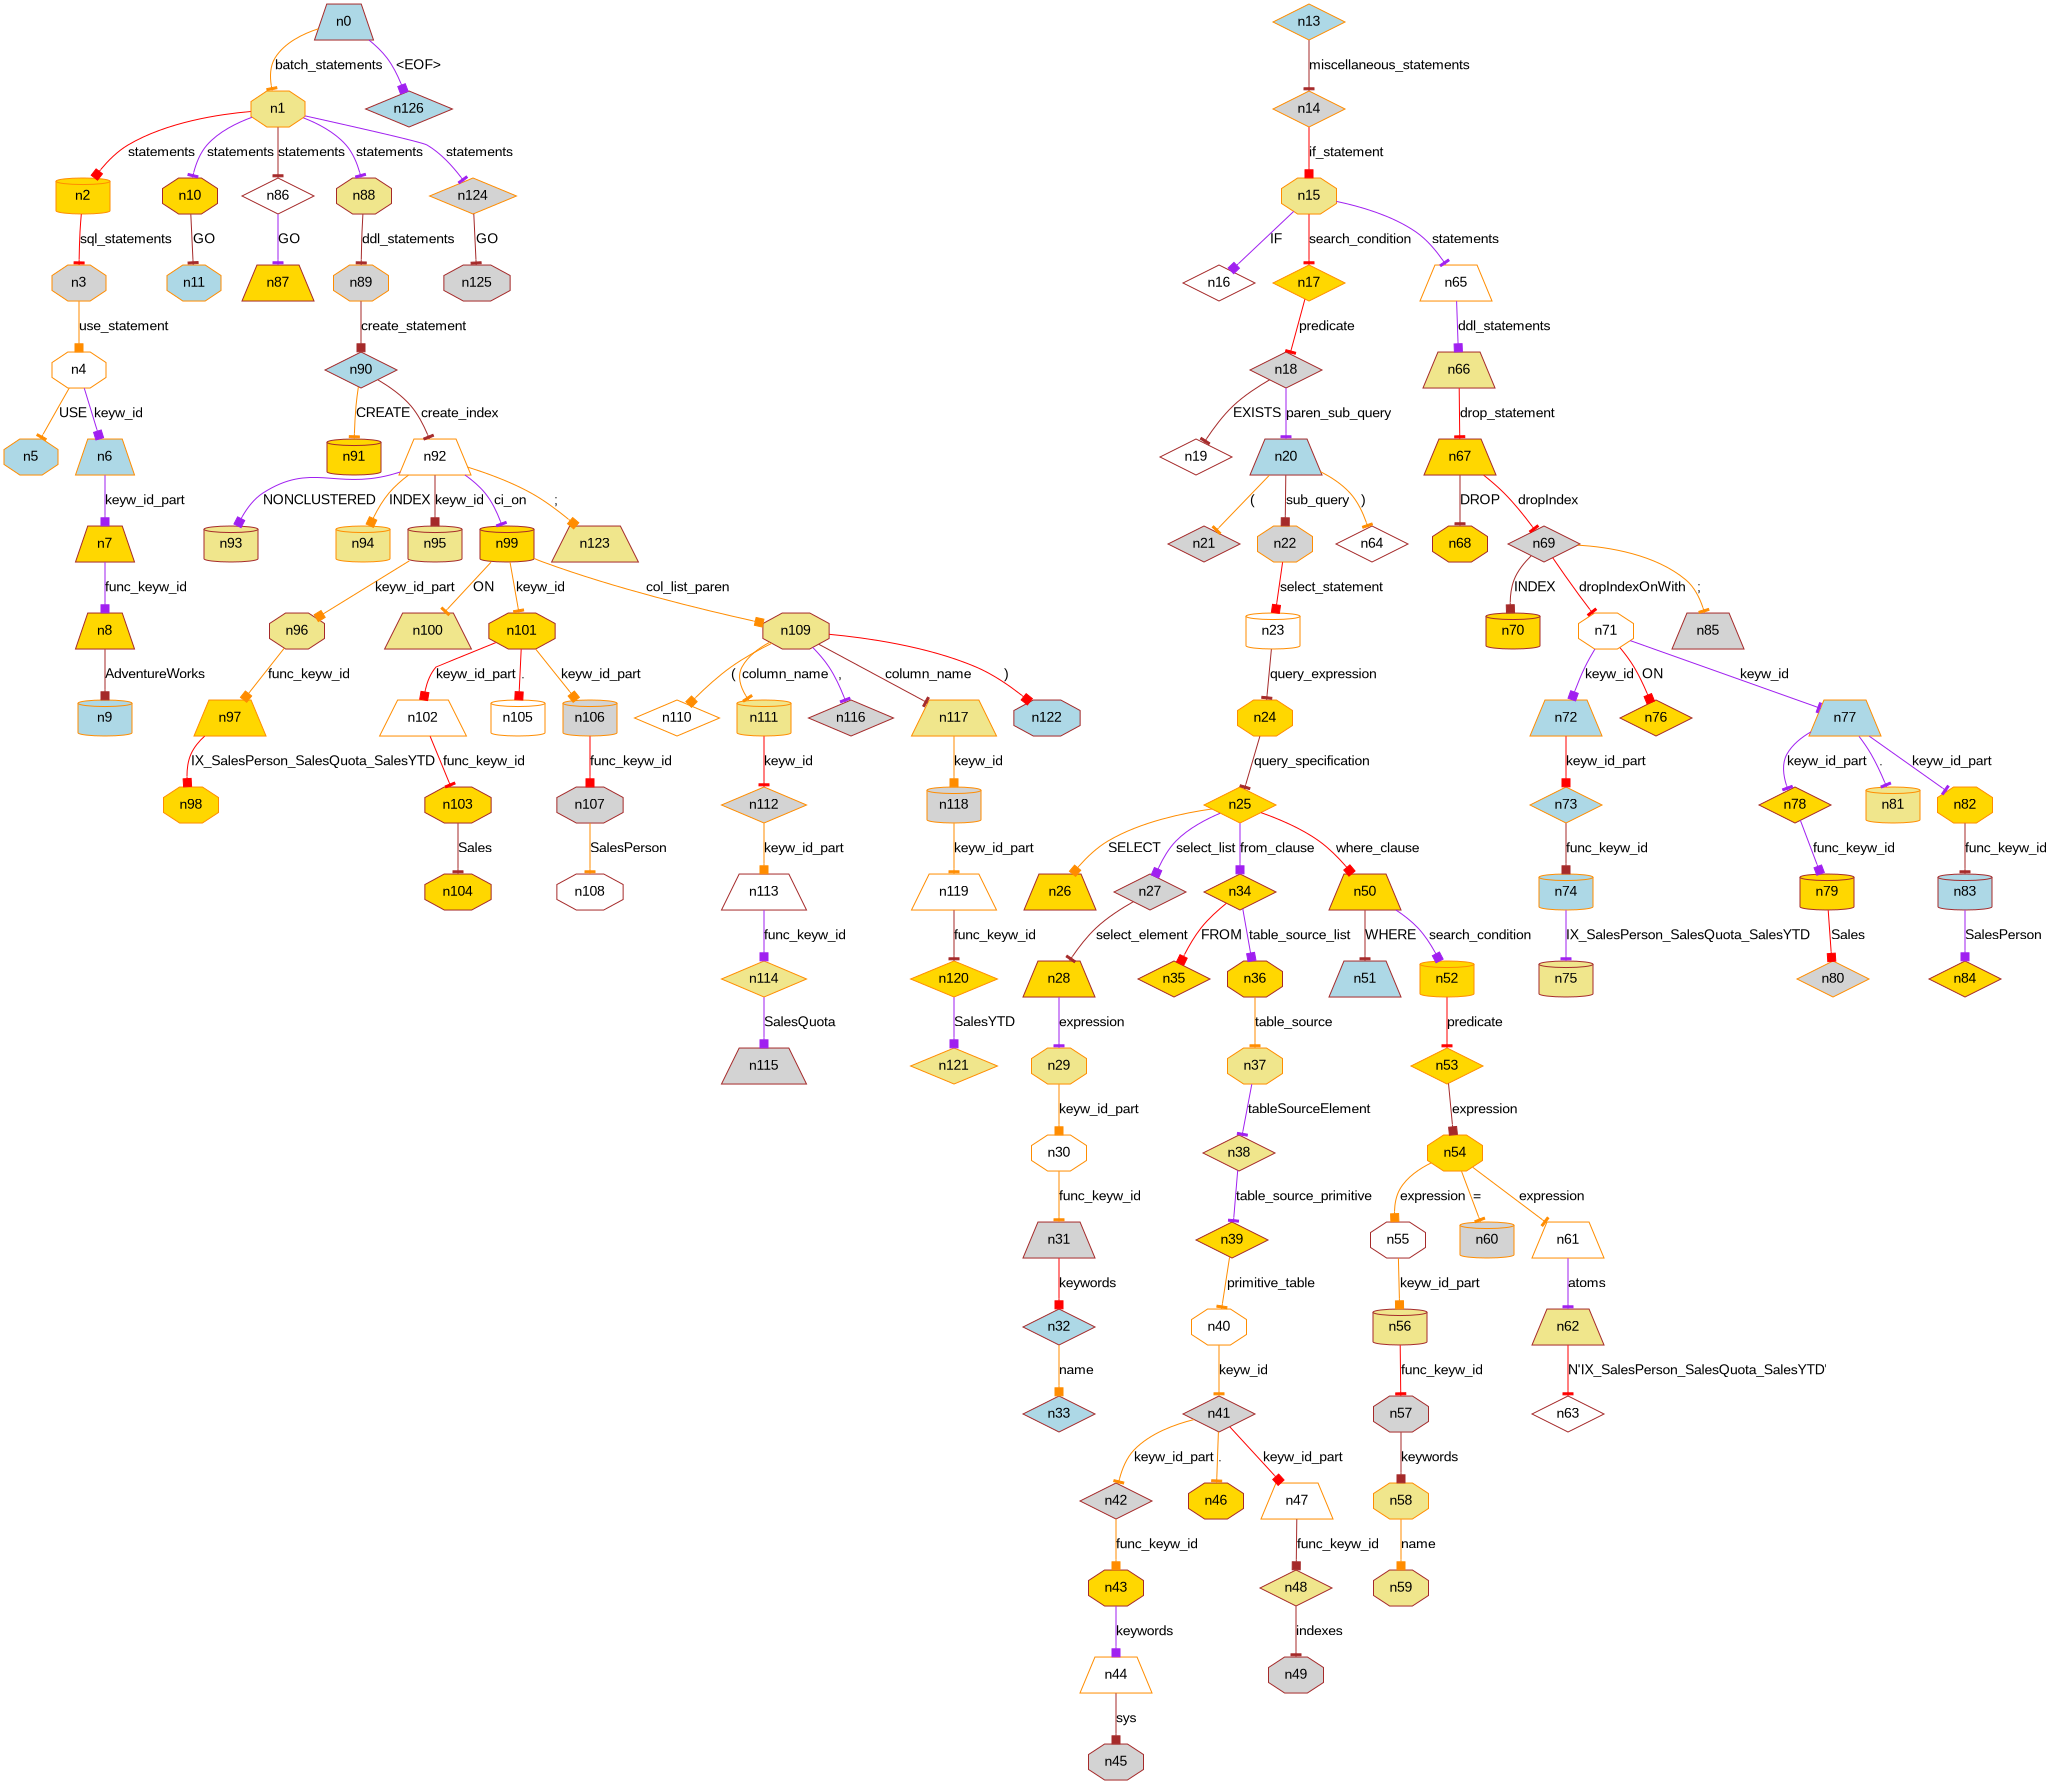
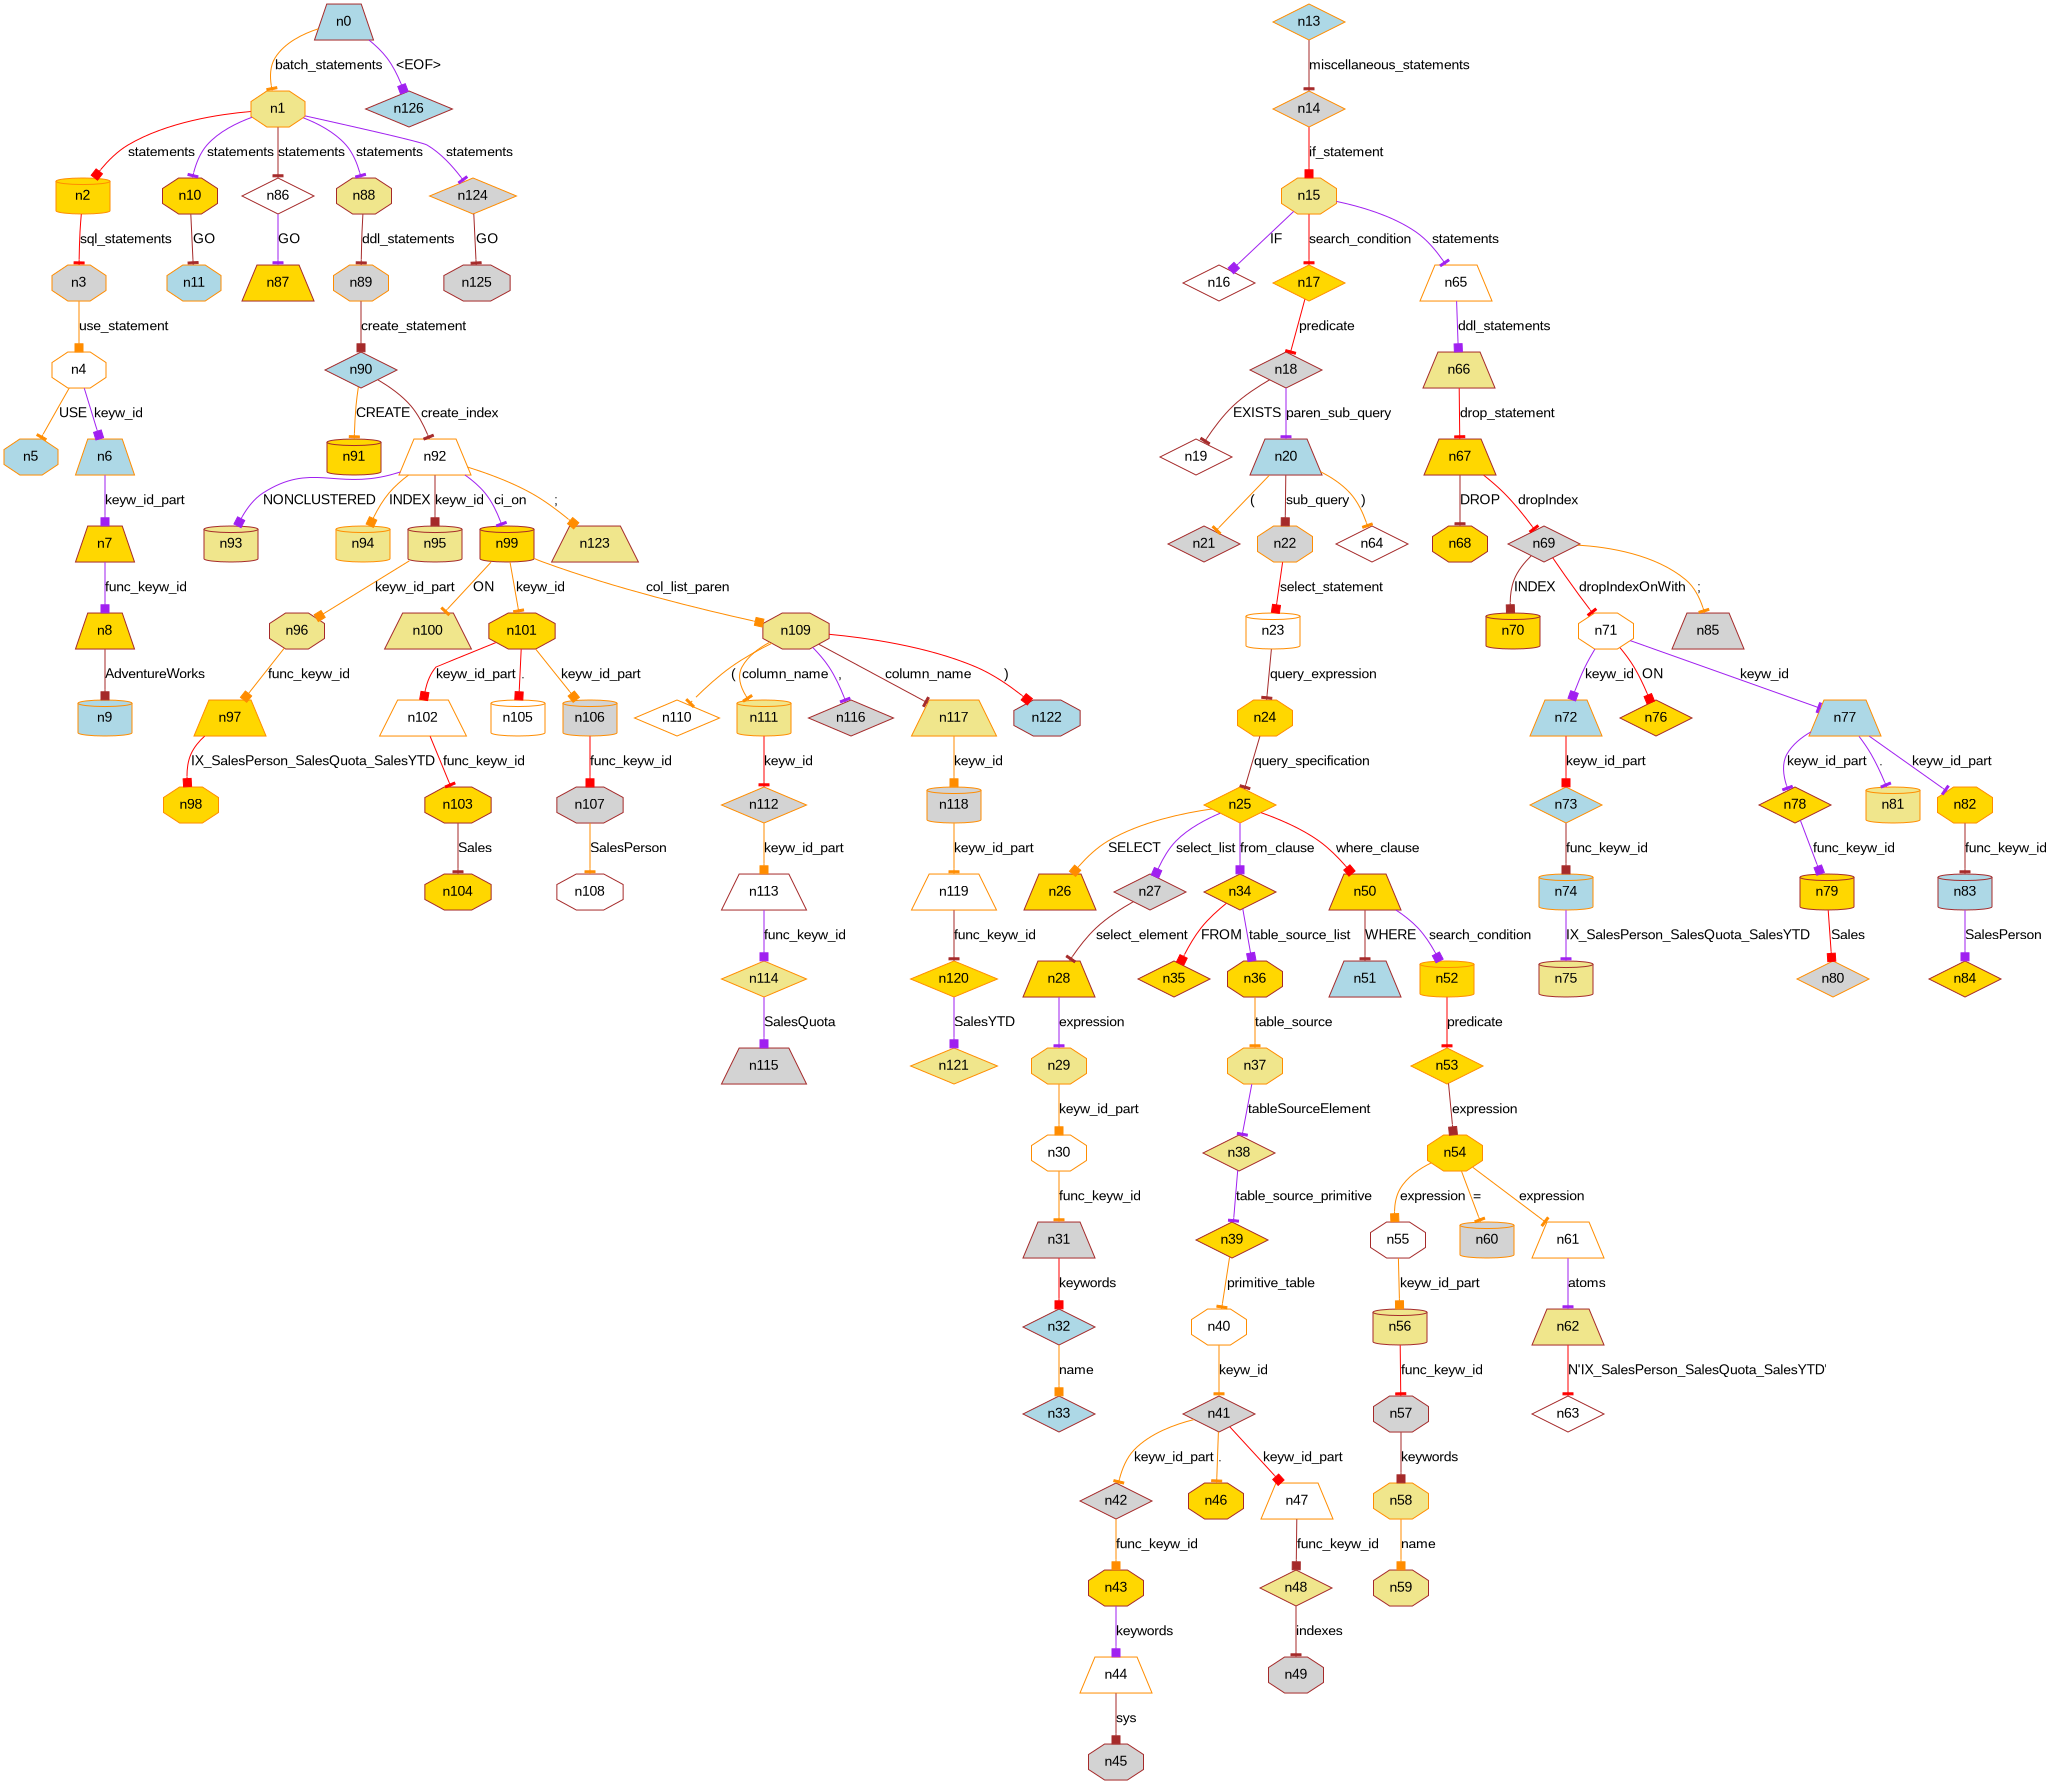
edge "n109" -> "n110": arrowhead box -> tee
